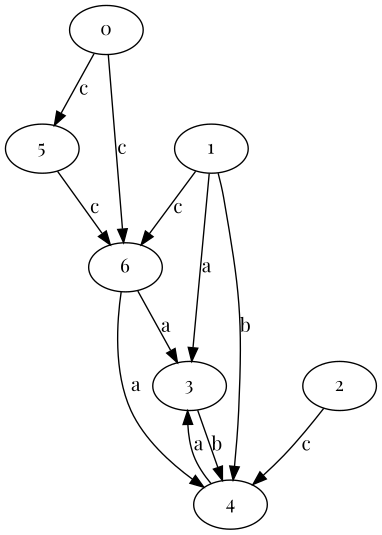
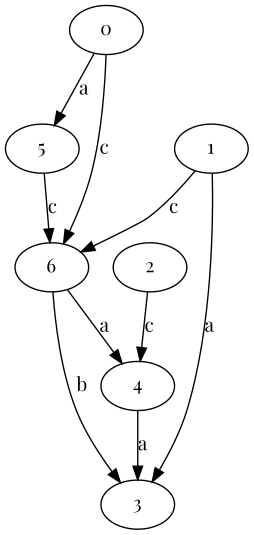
edge "0" -> "5": label "c" -> "a"
edge "1" -> "4": removed, label "b"
edge "6" -> "3": label "a" -> "b"
edge "3" -> "4": removed, label "b"
